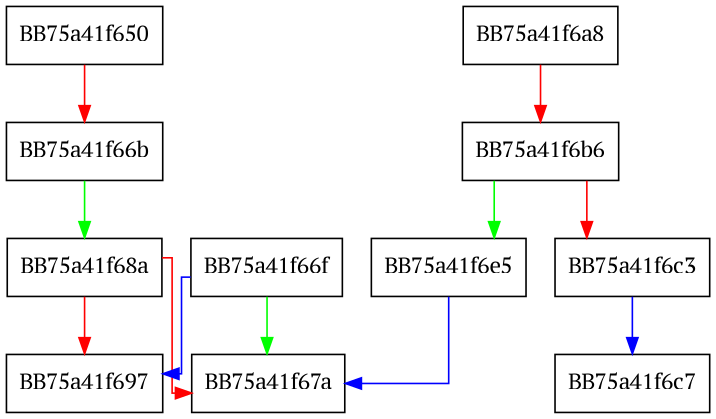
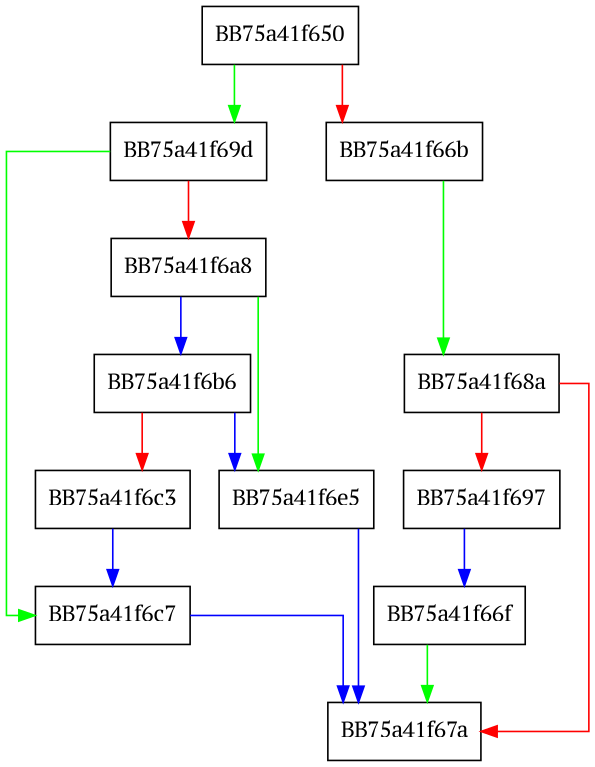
edge "BB75a41f6a8" -> "BB75a41f6b6": color red -> blue
node "BB75a41f69d": added
edge "BB75a41f6b6" -> "BB75a41f6e5": color green -> blue
edge "BB75a41f66f" -> "BB75a41f697": reversed
edge "BB75a41f6a8" -> "BB75a41f6e5": added
edge "BB75a41f6c7" -> "BB75a41f67a": added
